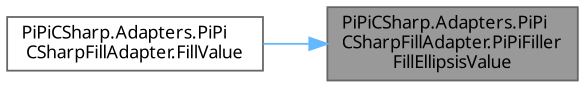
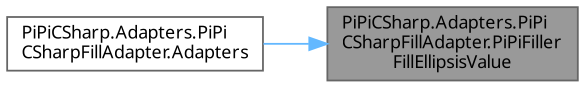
node "PiPiCSharp.Adapters.PiPi CSharpFillAdapter.FillValue": label "PiPiCSharp.Adapters.PiPi CSharpFillAdapter.FillValue" -> "PiPiCSharp.Adapters.PiPi CSharpFillAdapter.Adapters"
